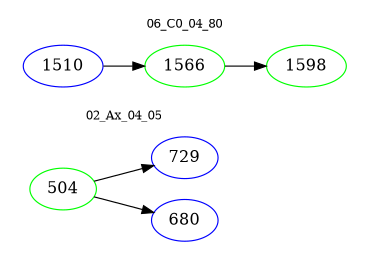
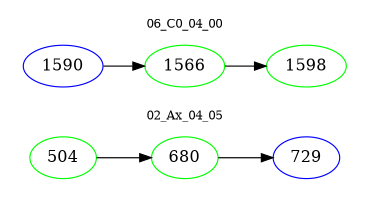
cluster "06_C0_04_80": label "06_C0_04_80" -> "06_C0_04_00"
node "1510": label "1510" -> "1590"
edge "504" -> "729": now "680" -> "729"
node "680": color blue -> green
